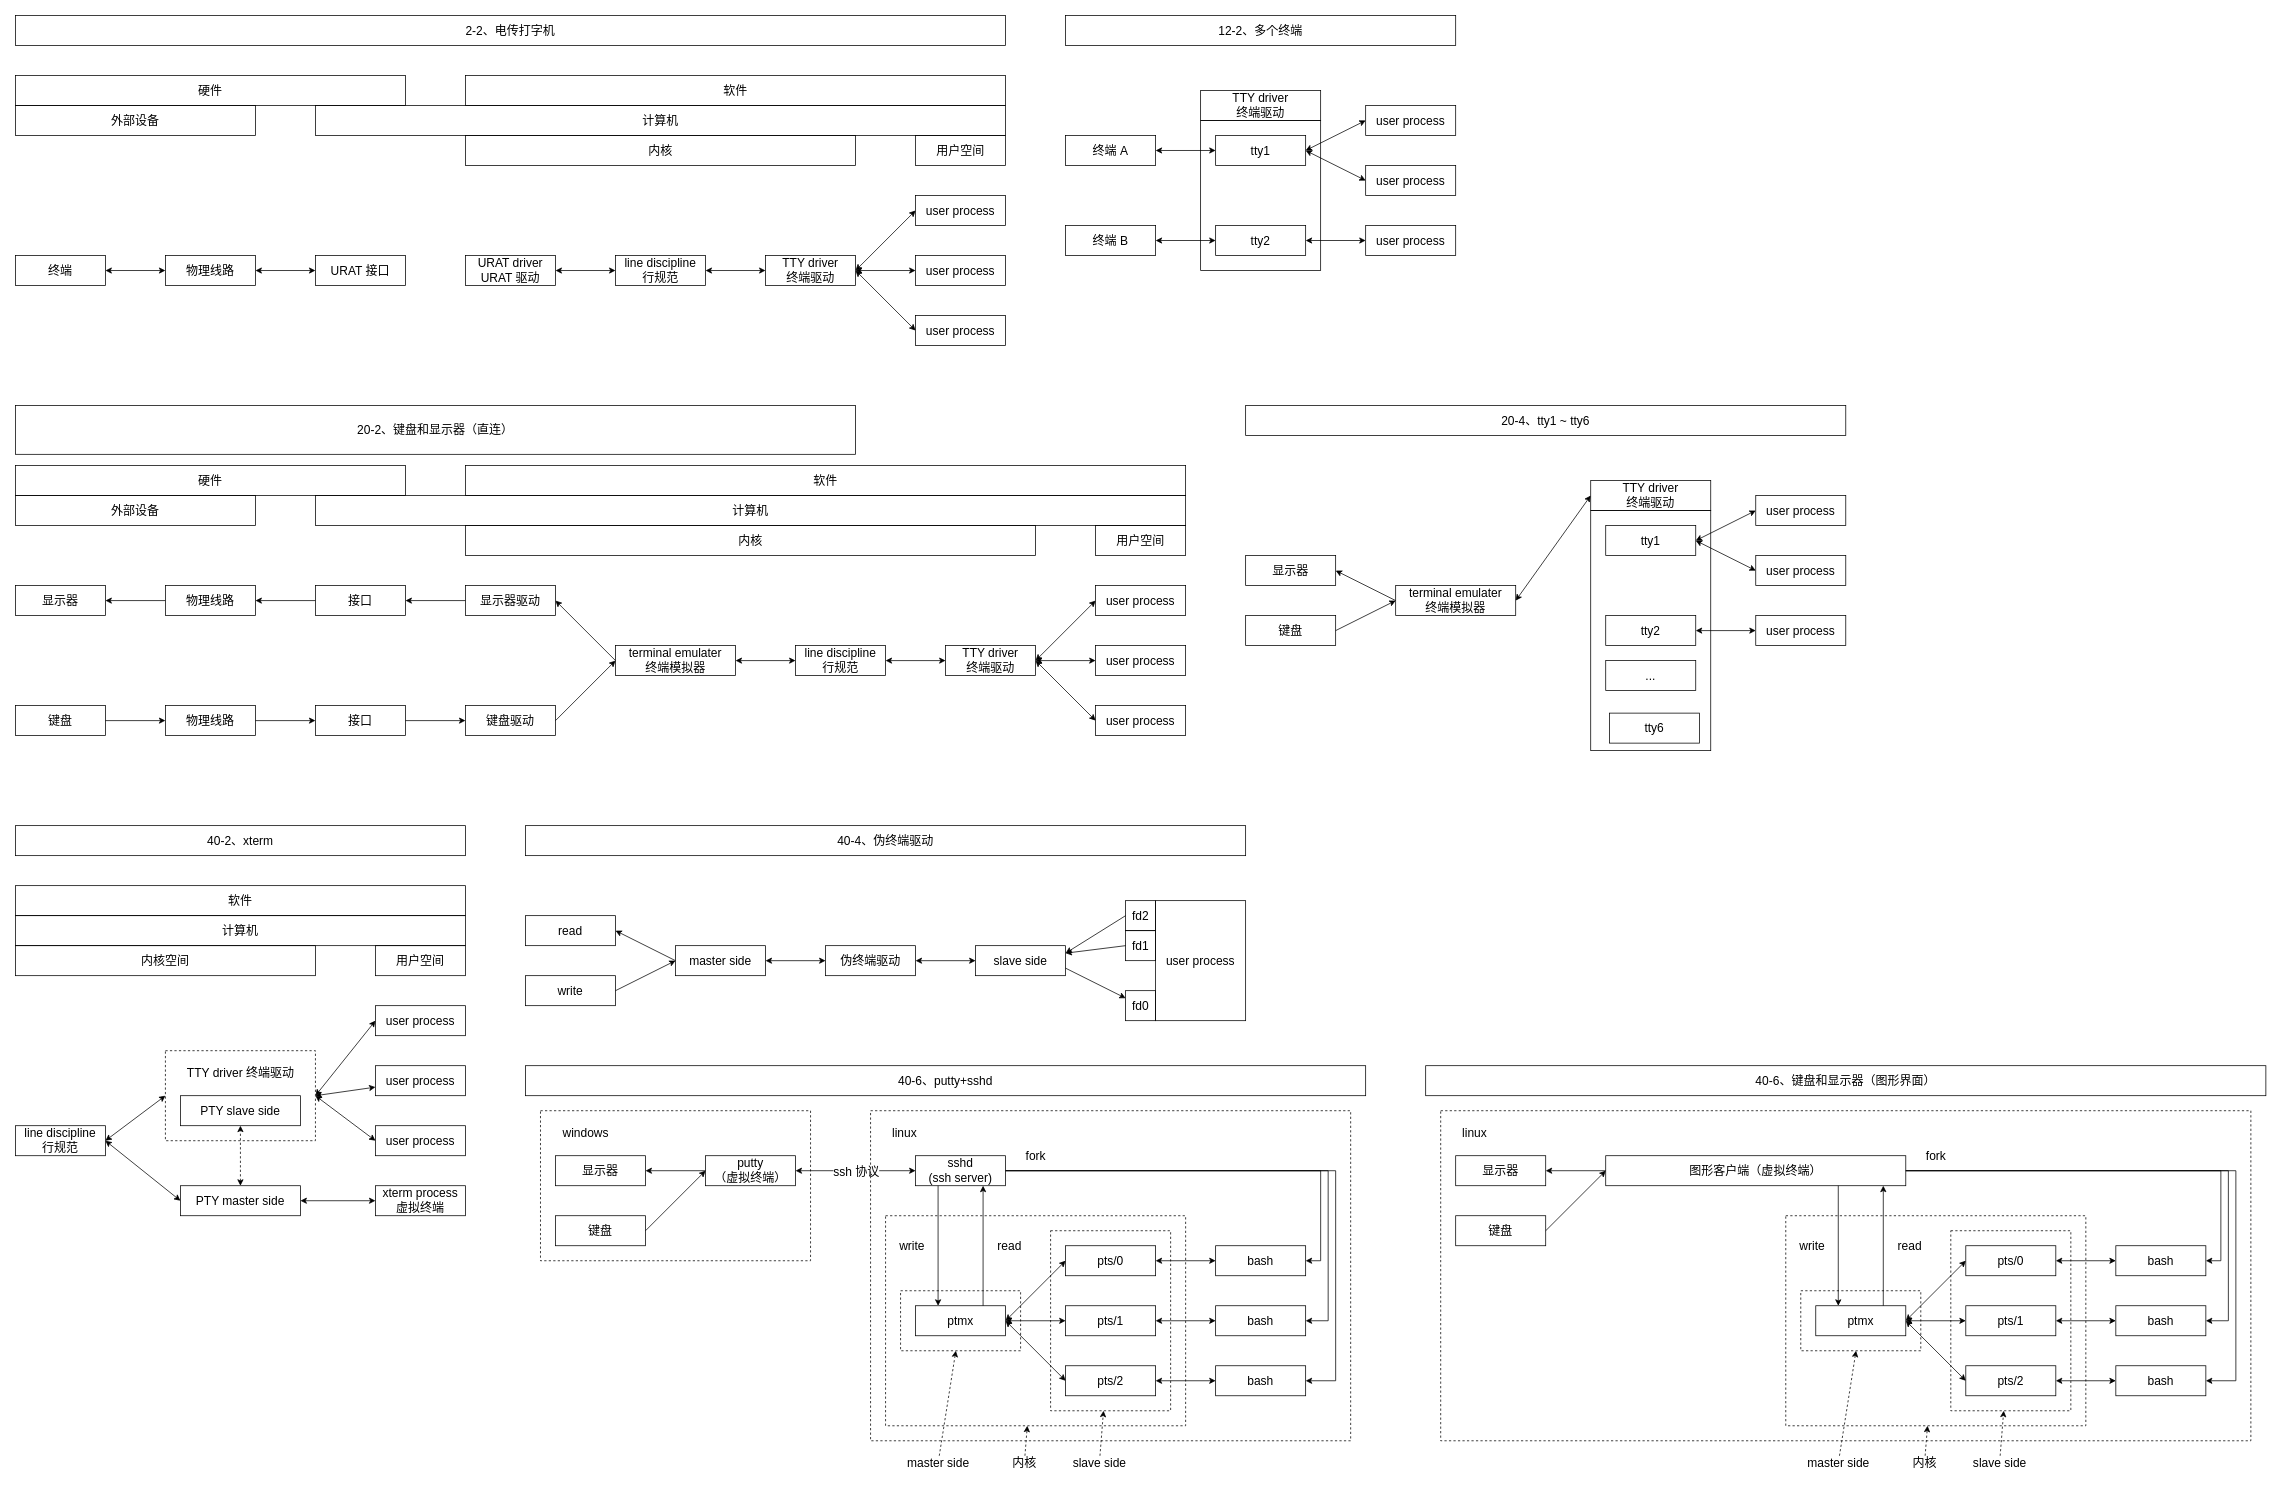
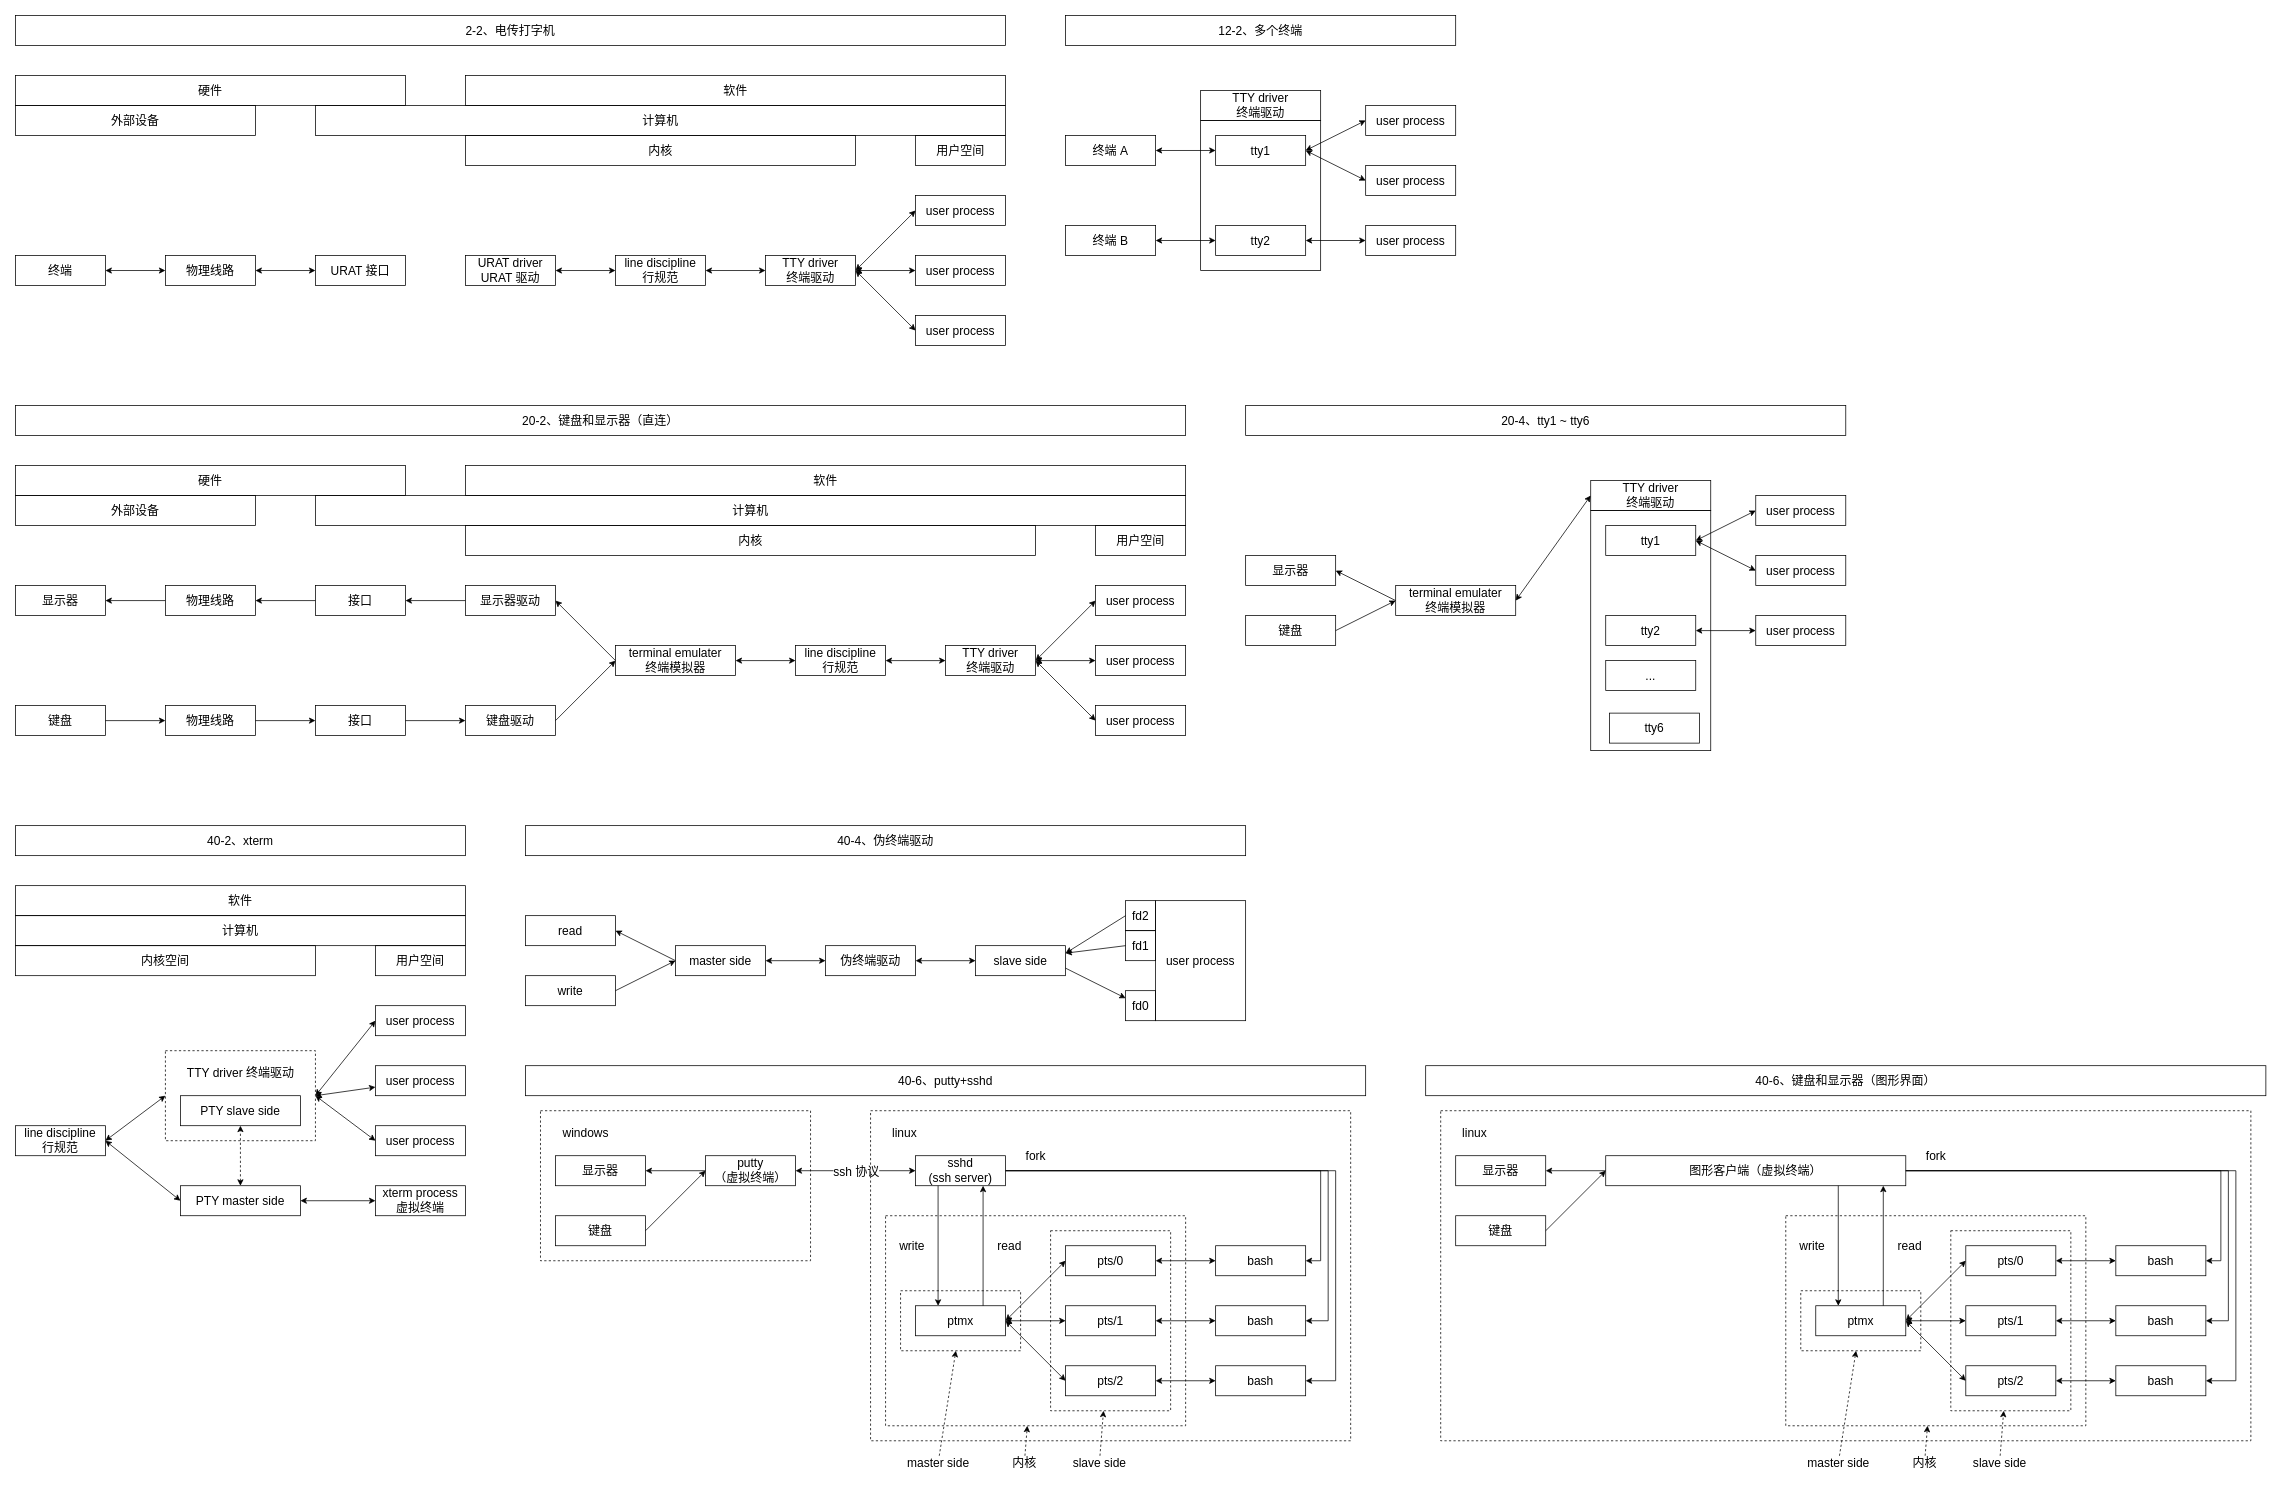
node "20-2、键盘和显示器（直连）": size 840x49 -> 1170x30
